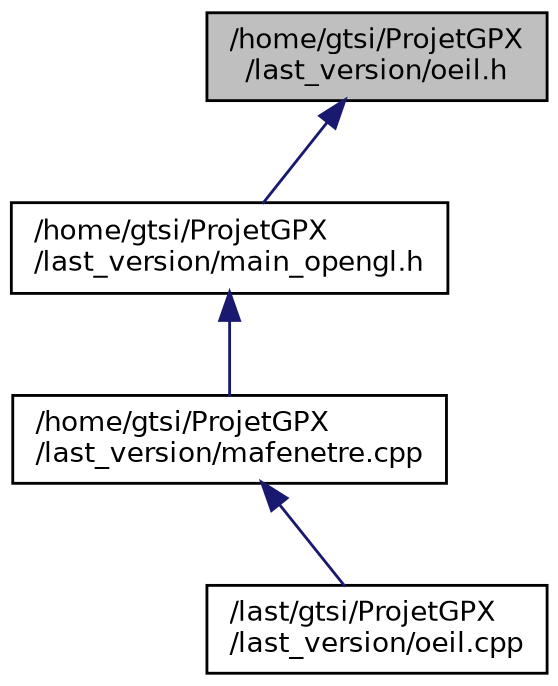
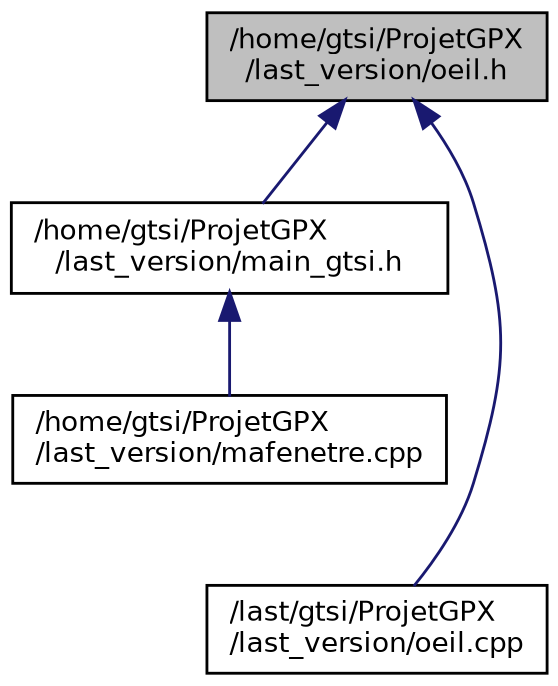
node "/home/gtsi/ProjetGPX /last_version/main_opengl.h": label "/home/gtsi/ProjetGPX /last_version/main_opengl.h" -> "/home/gtsi/ProjetGPX /last_version/main_gtsi.h"
edge "/last/gtsi/ProjetGPX /last_version/oeil.cpp" -> "/home/gtsi/ProjetGPX /last_version/mafenetre.cpp": now "/last/gtsi/ProjetGPX /last_version/oeil.cpp" -> "/home/gtsi/ProjetGPX /last_version/oeil.h"
